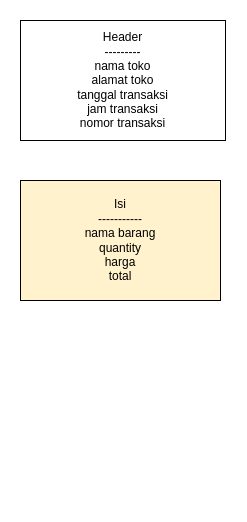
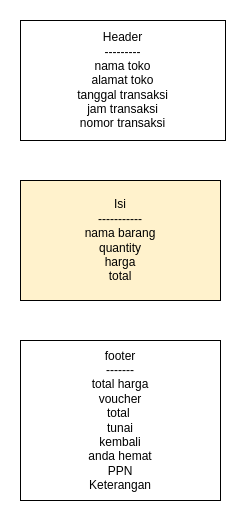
node "footer ------- total harga voucher total tunai kembali anda hemat PPN Keterangan": added
